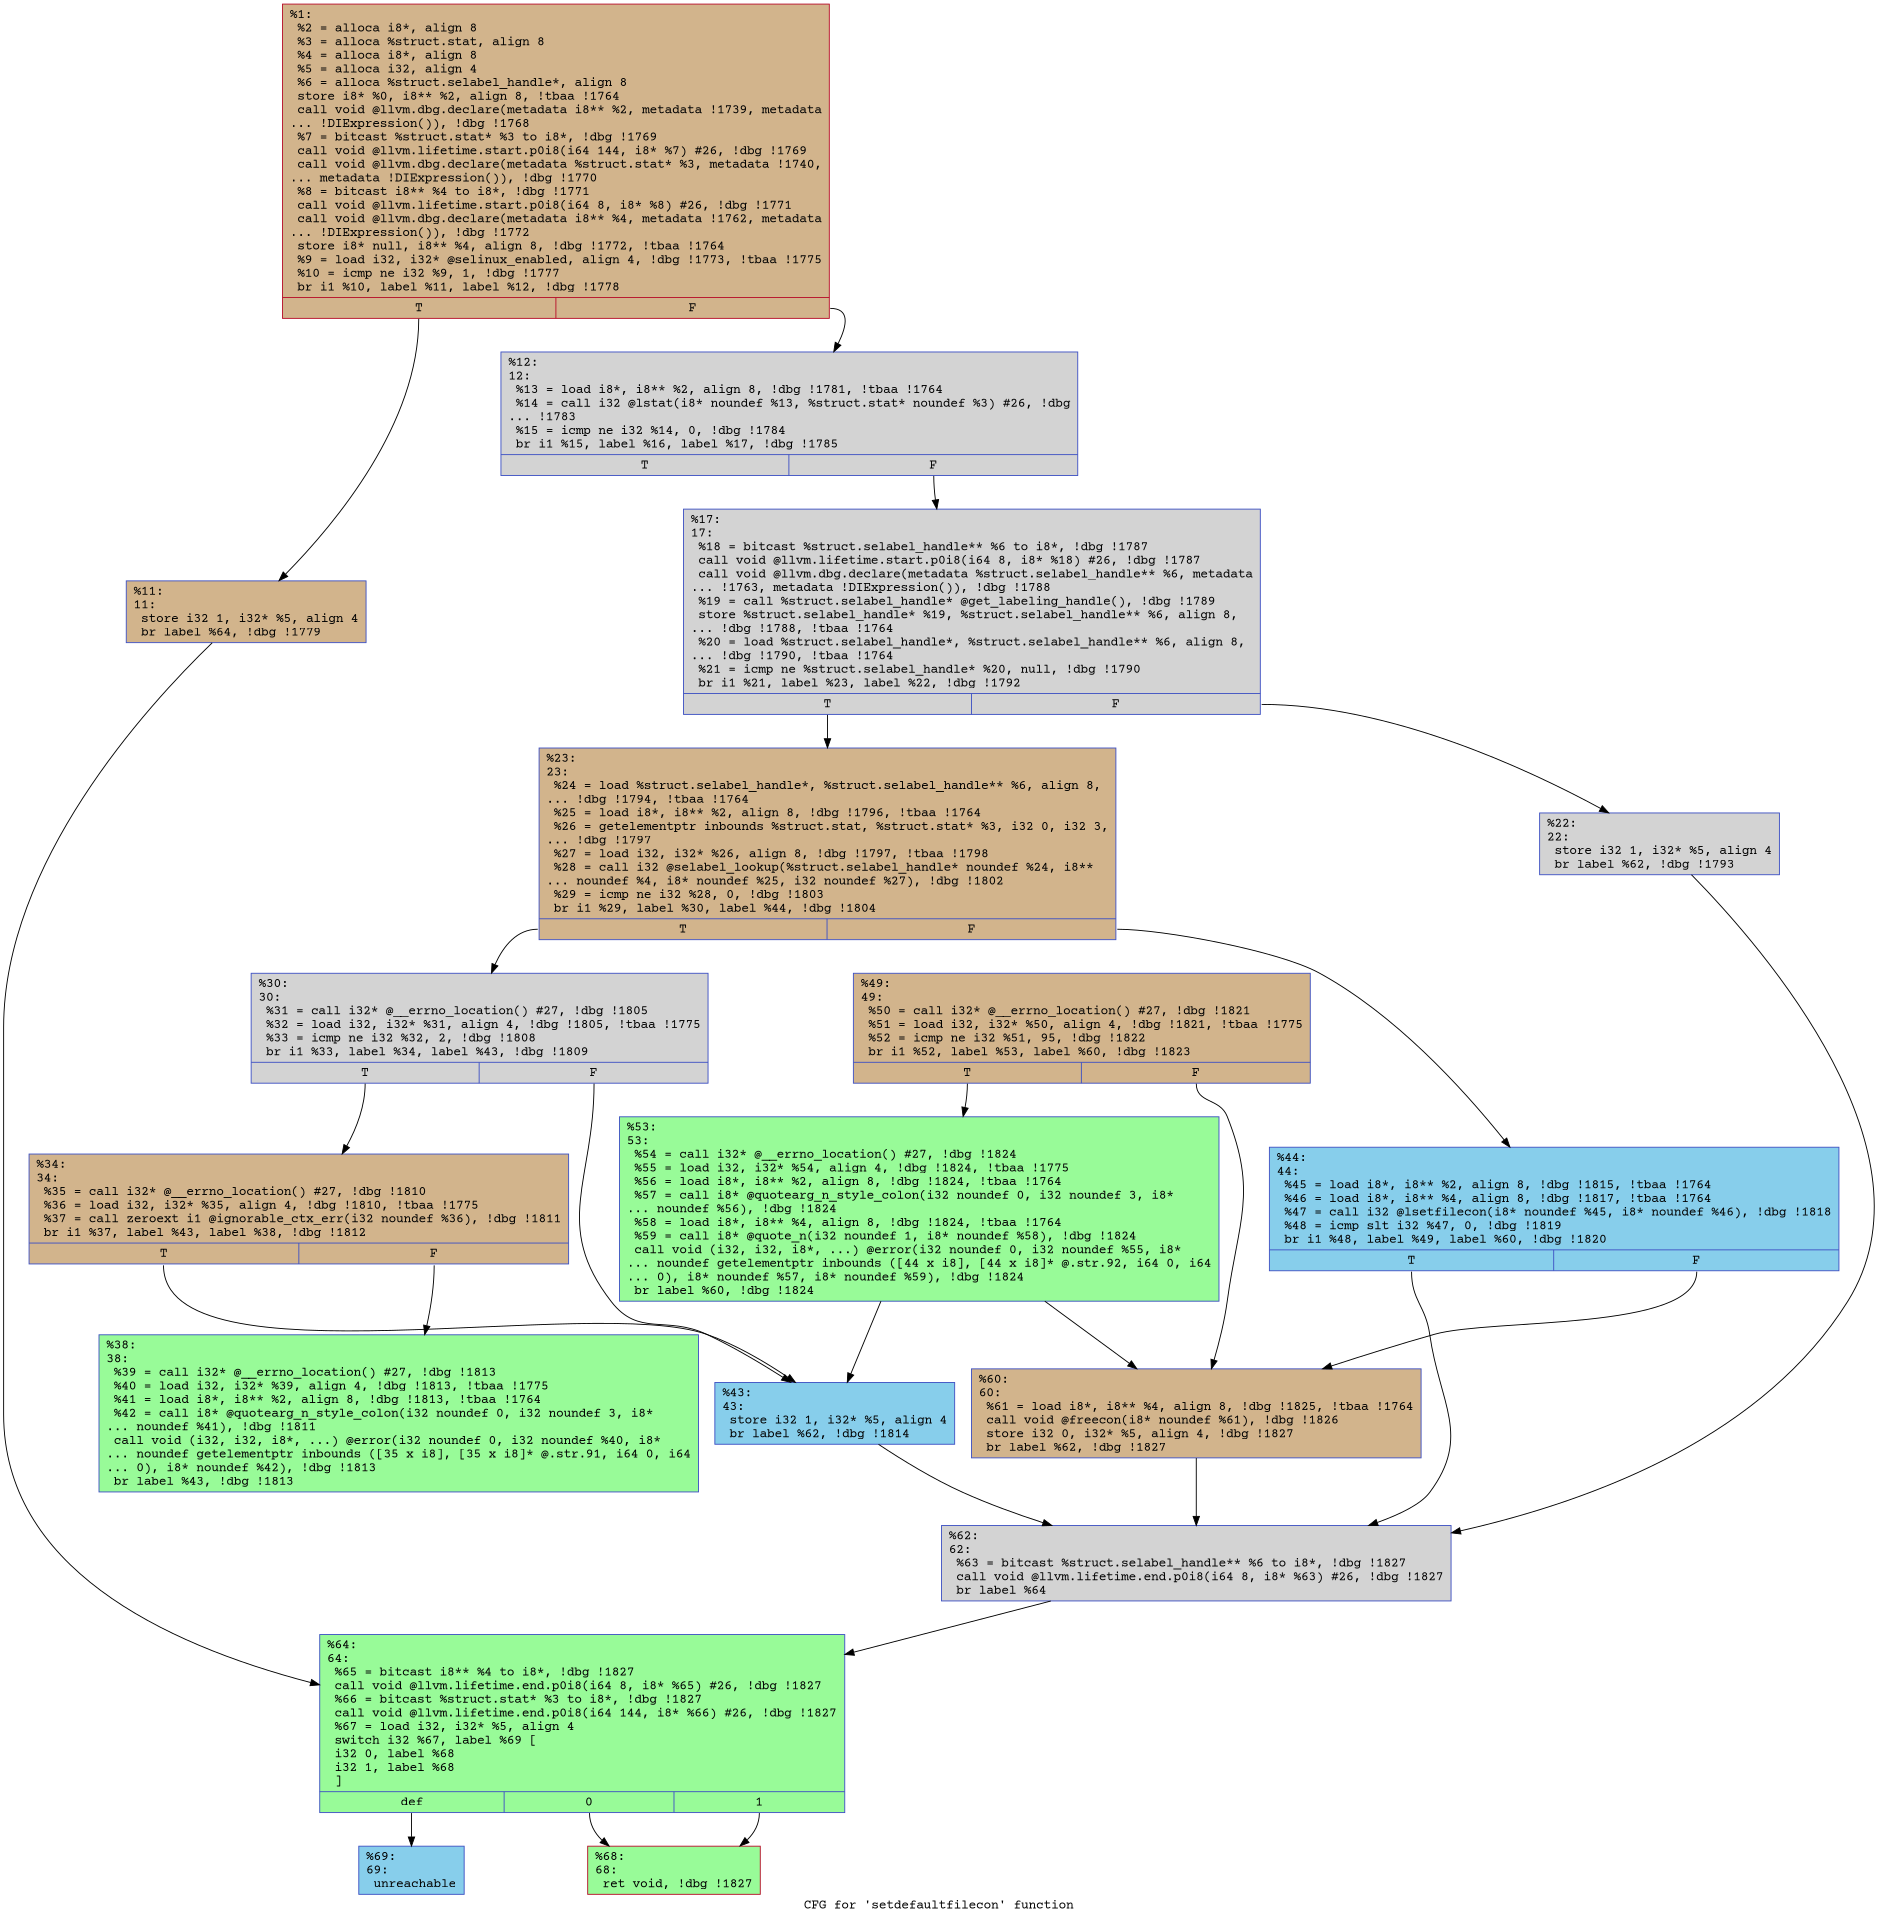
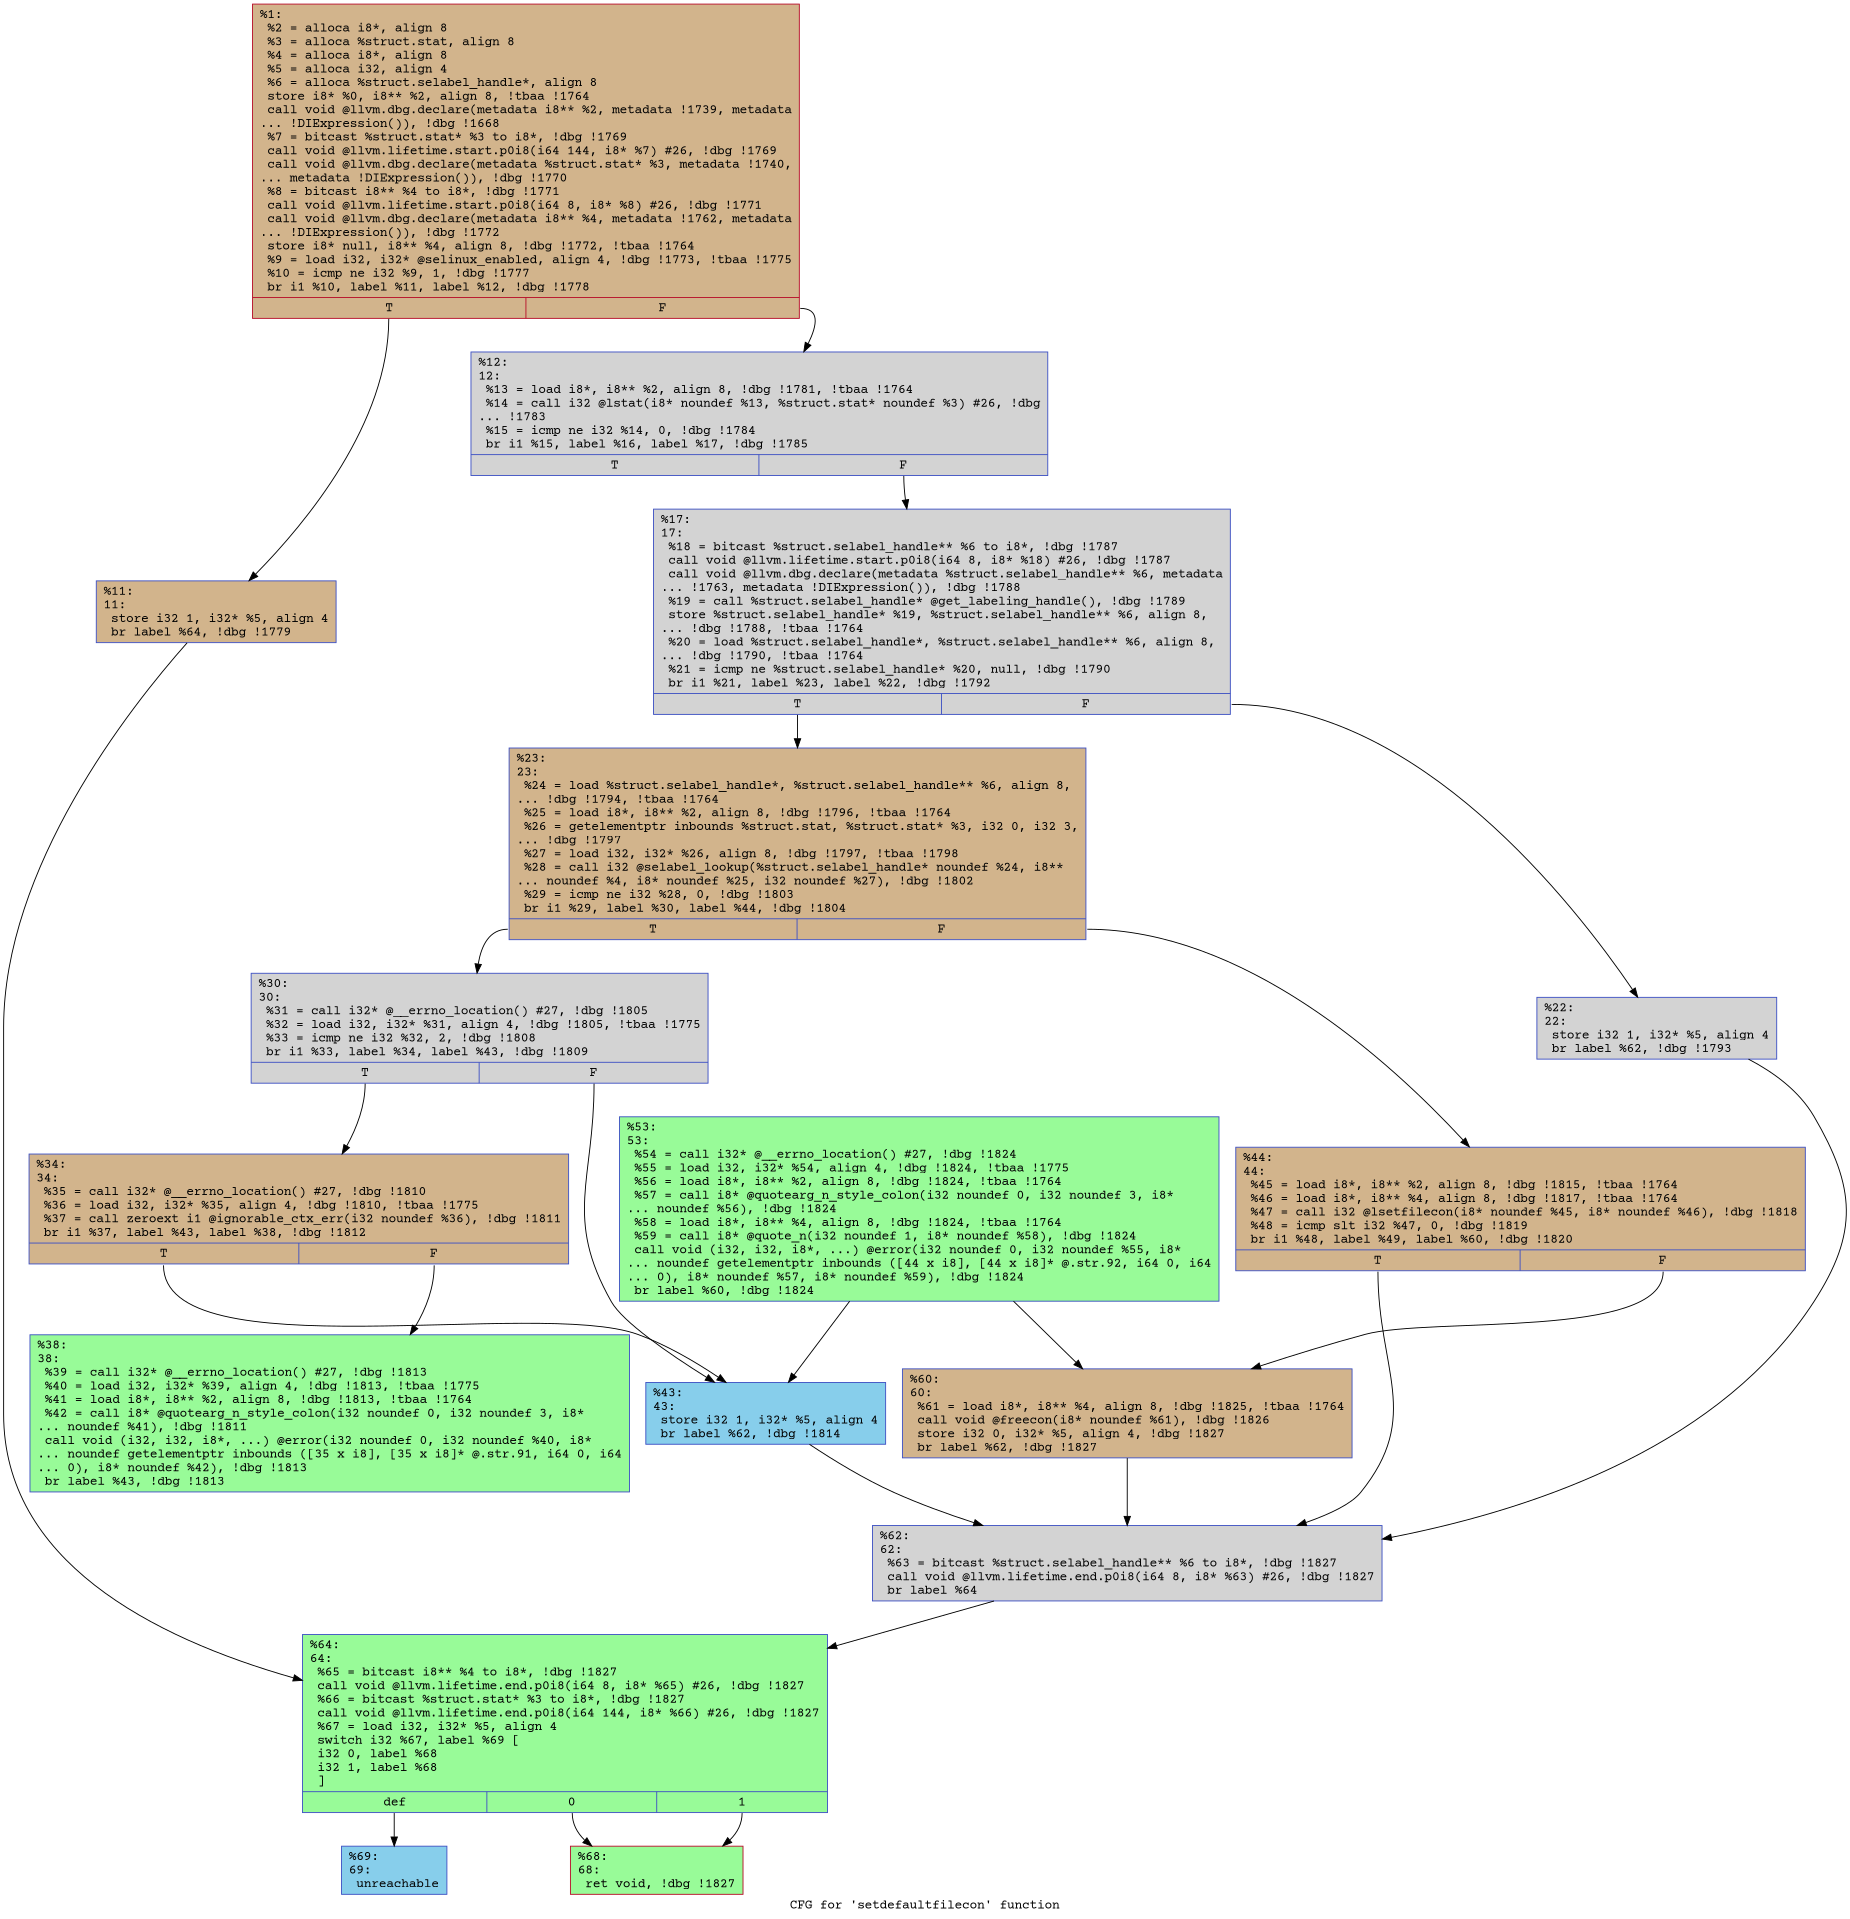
node "%1:": text "... !DIExpression()), !dbg !1768" -> "... !DIExpression()), !dbg !1668"
node "%49:": removed
node "%44:": fillcolor skyblue -> tan
